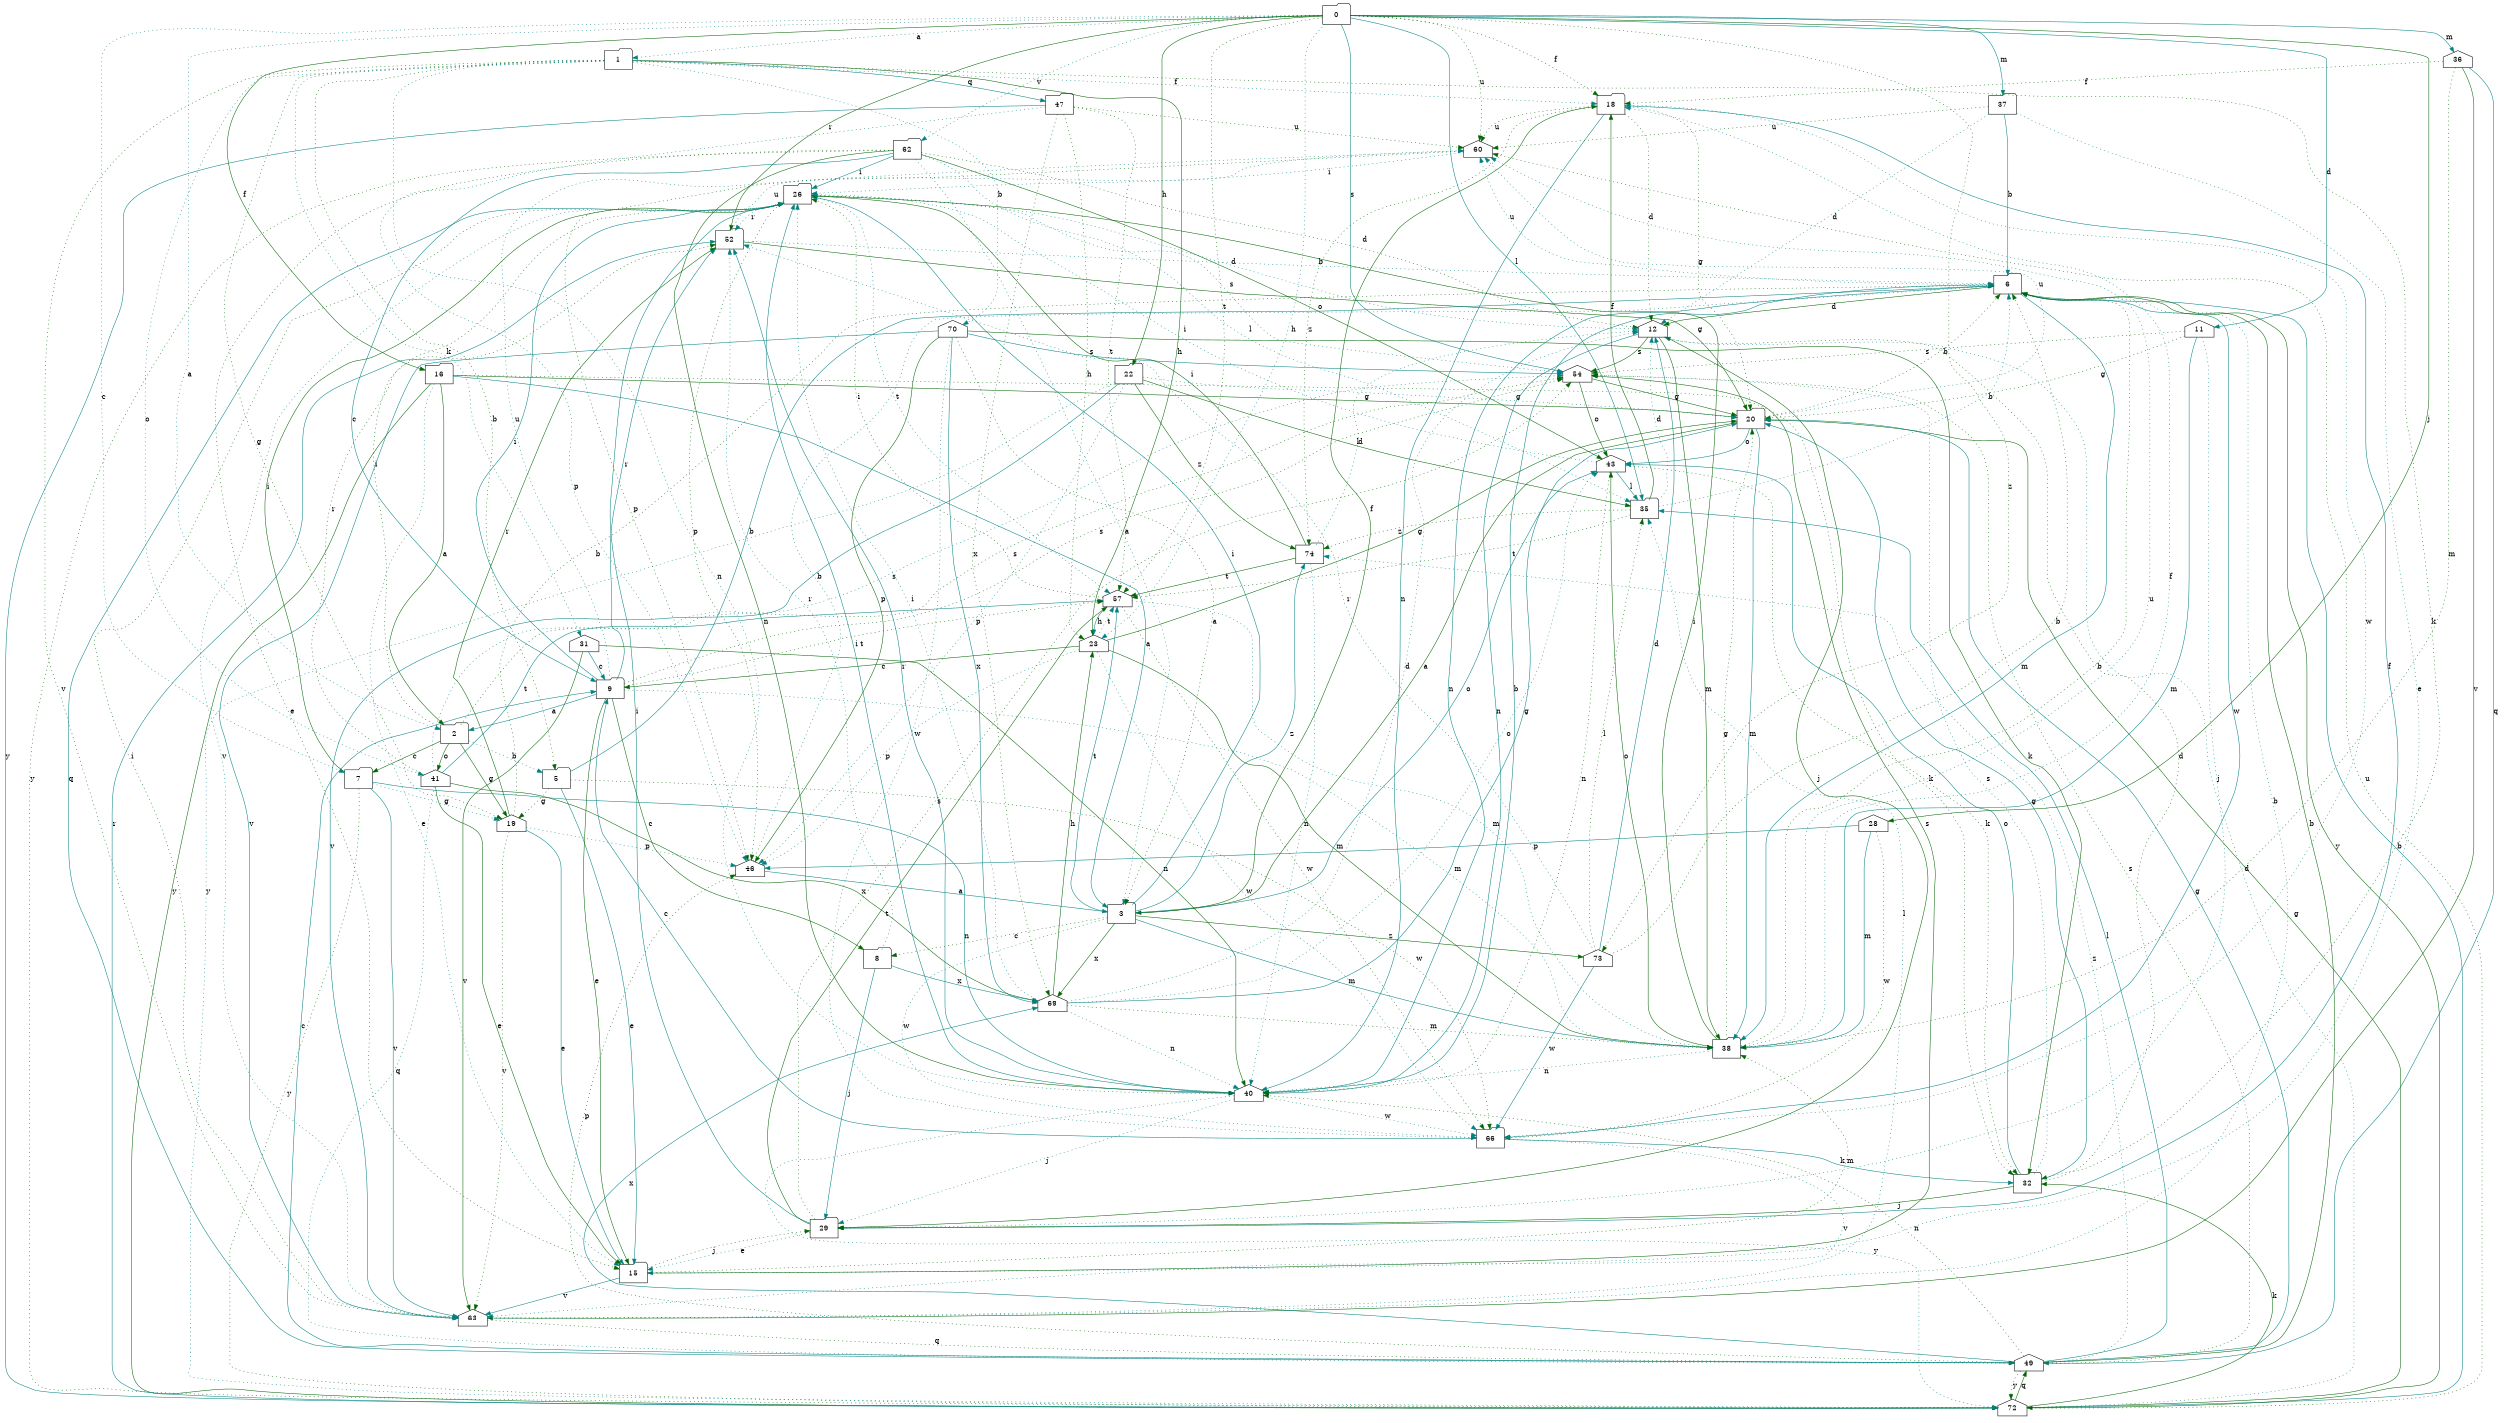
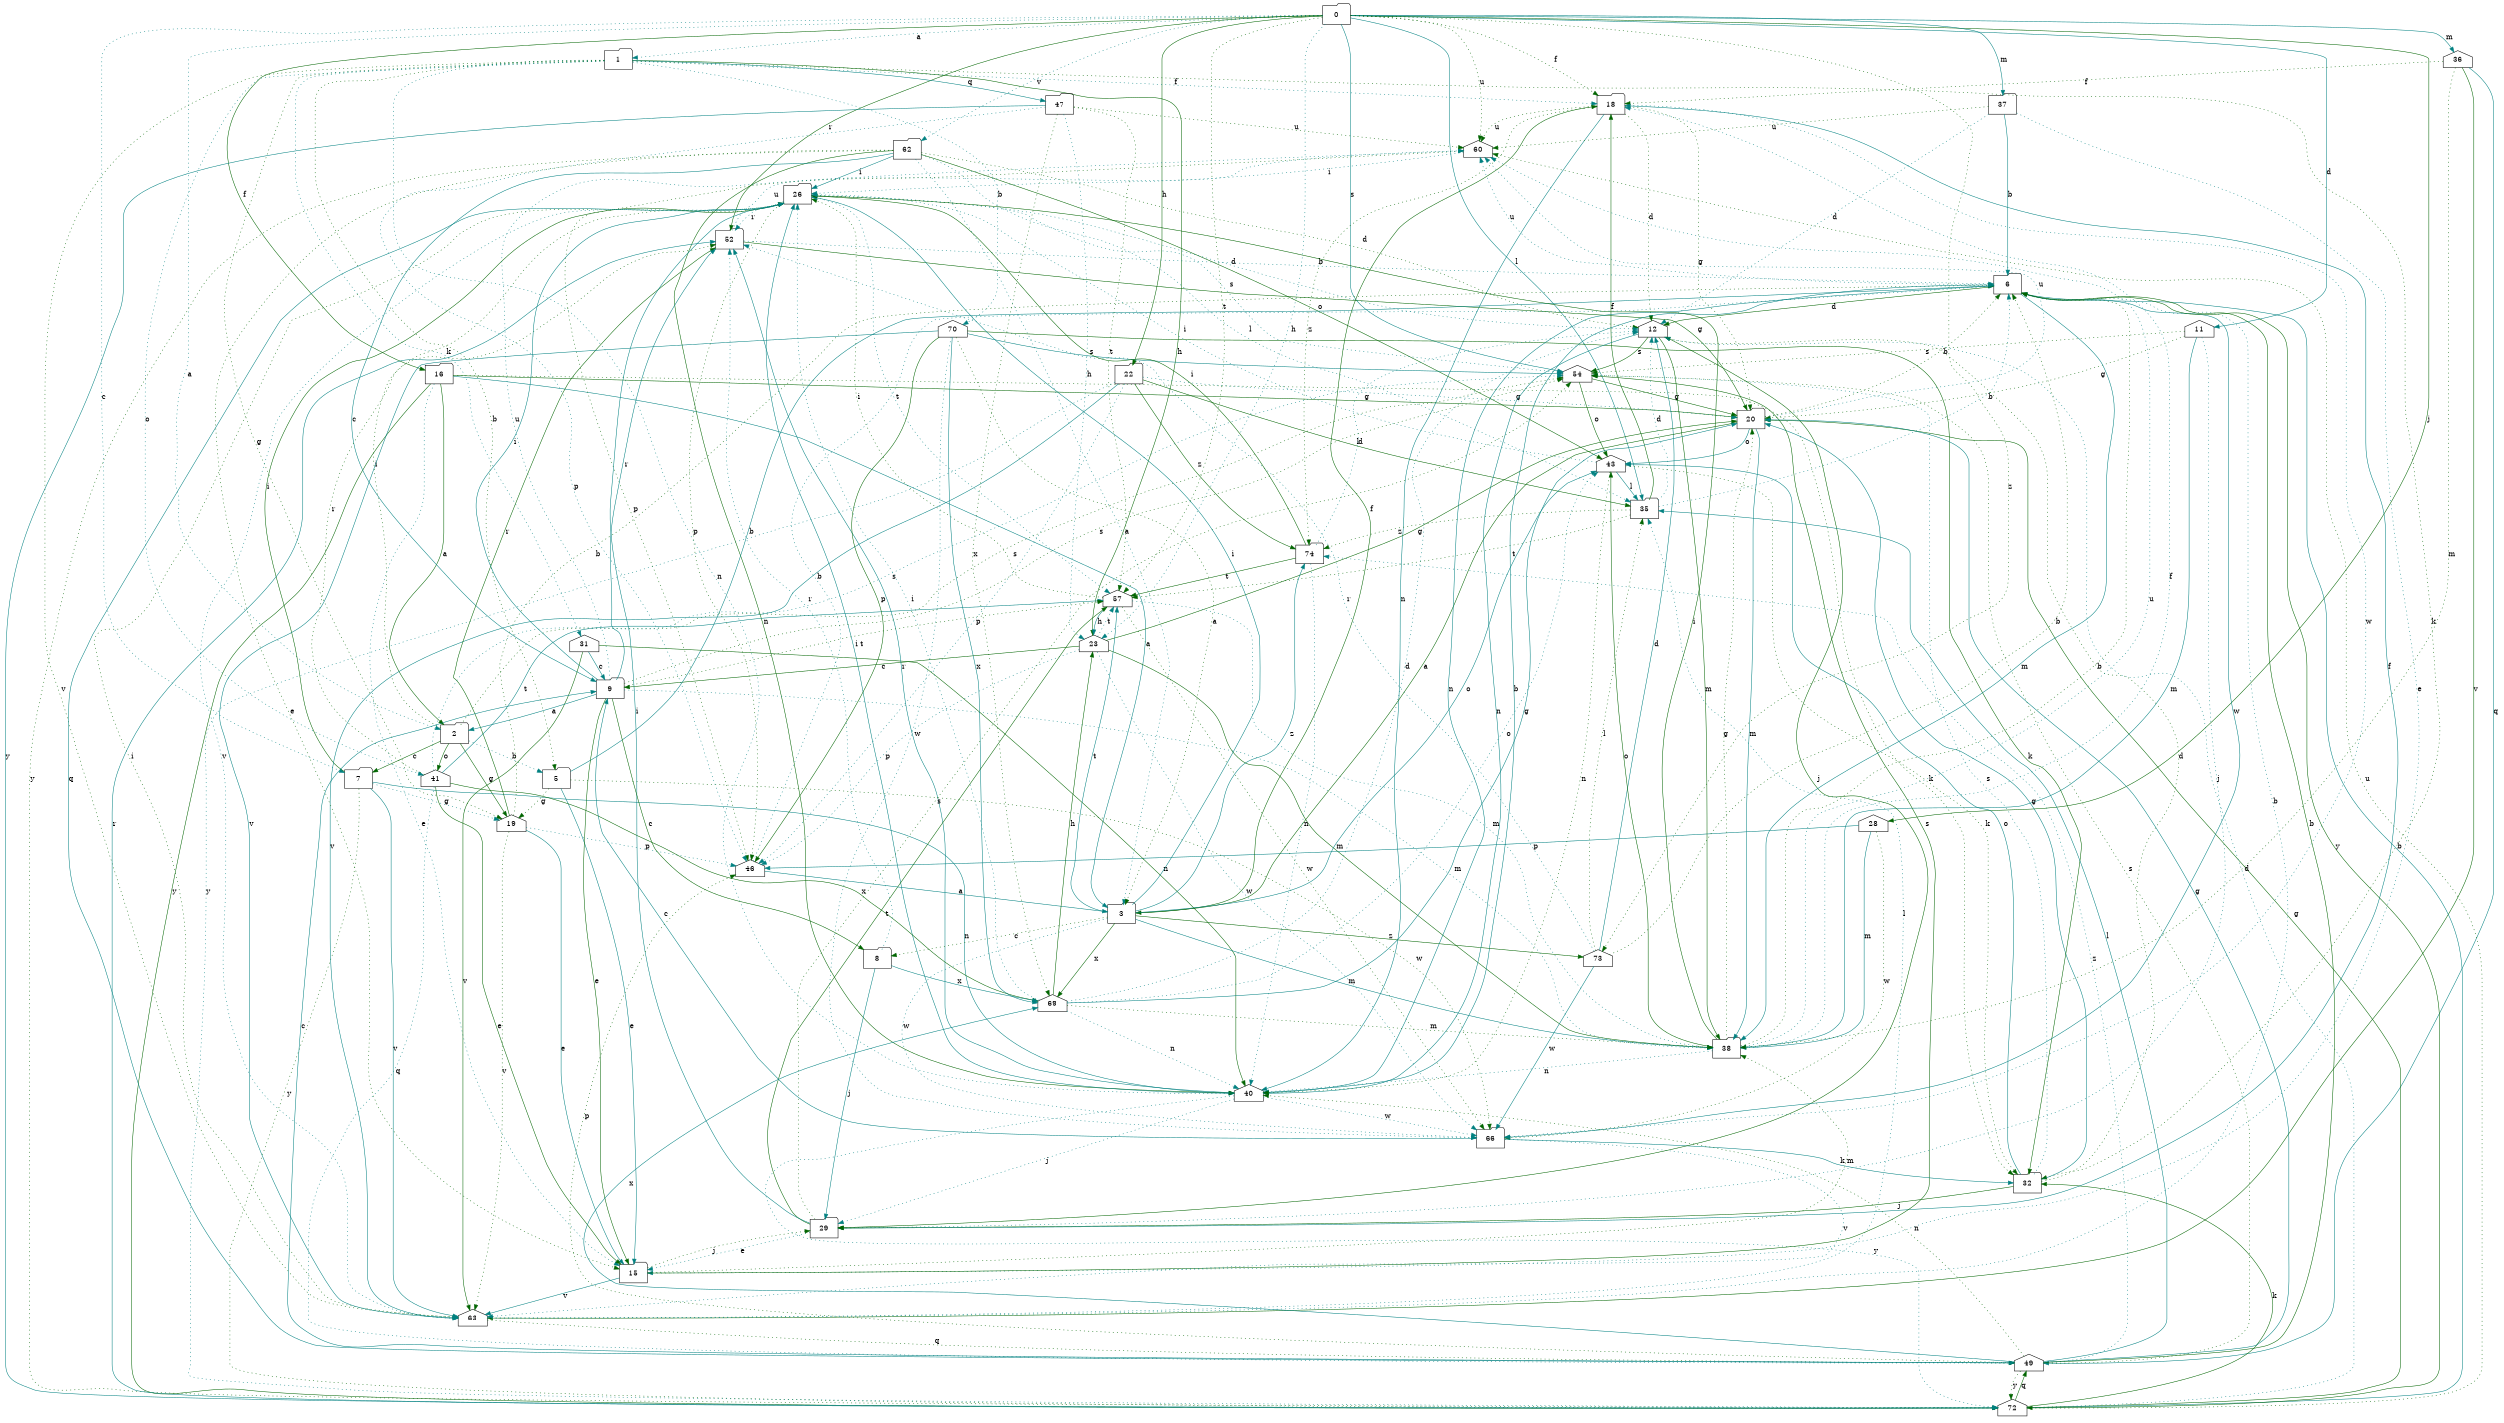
edge "47" -> "23": color darkgreen -> teal
